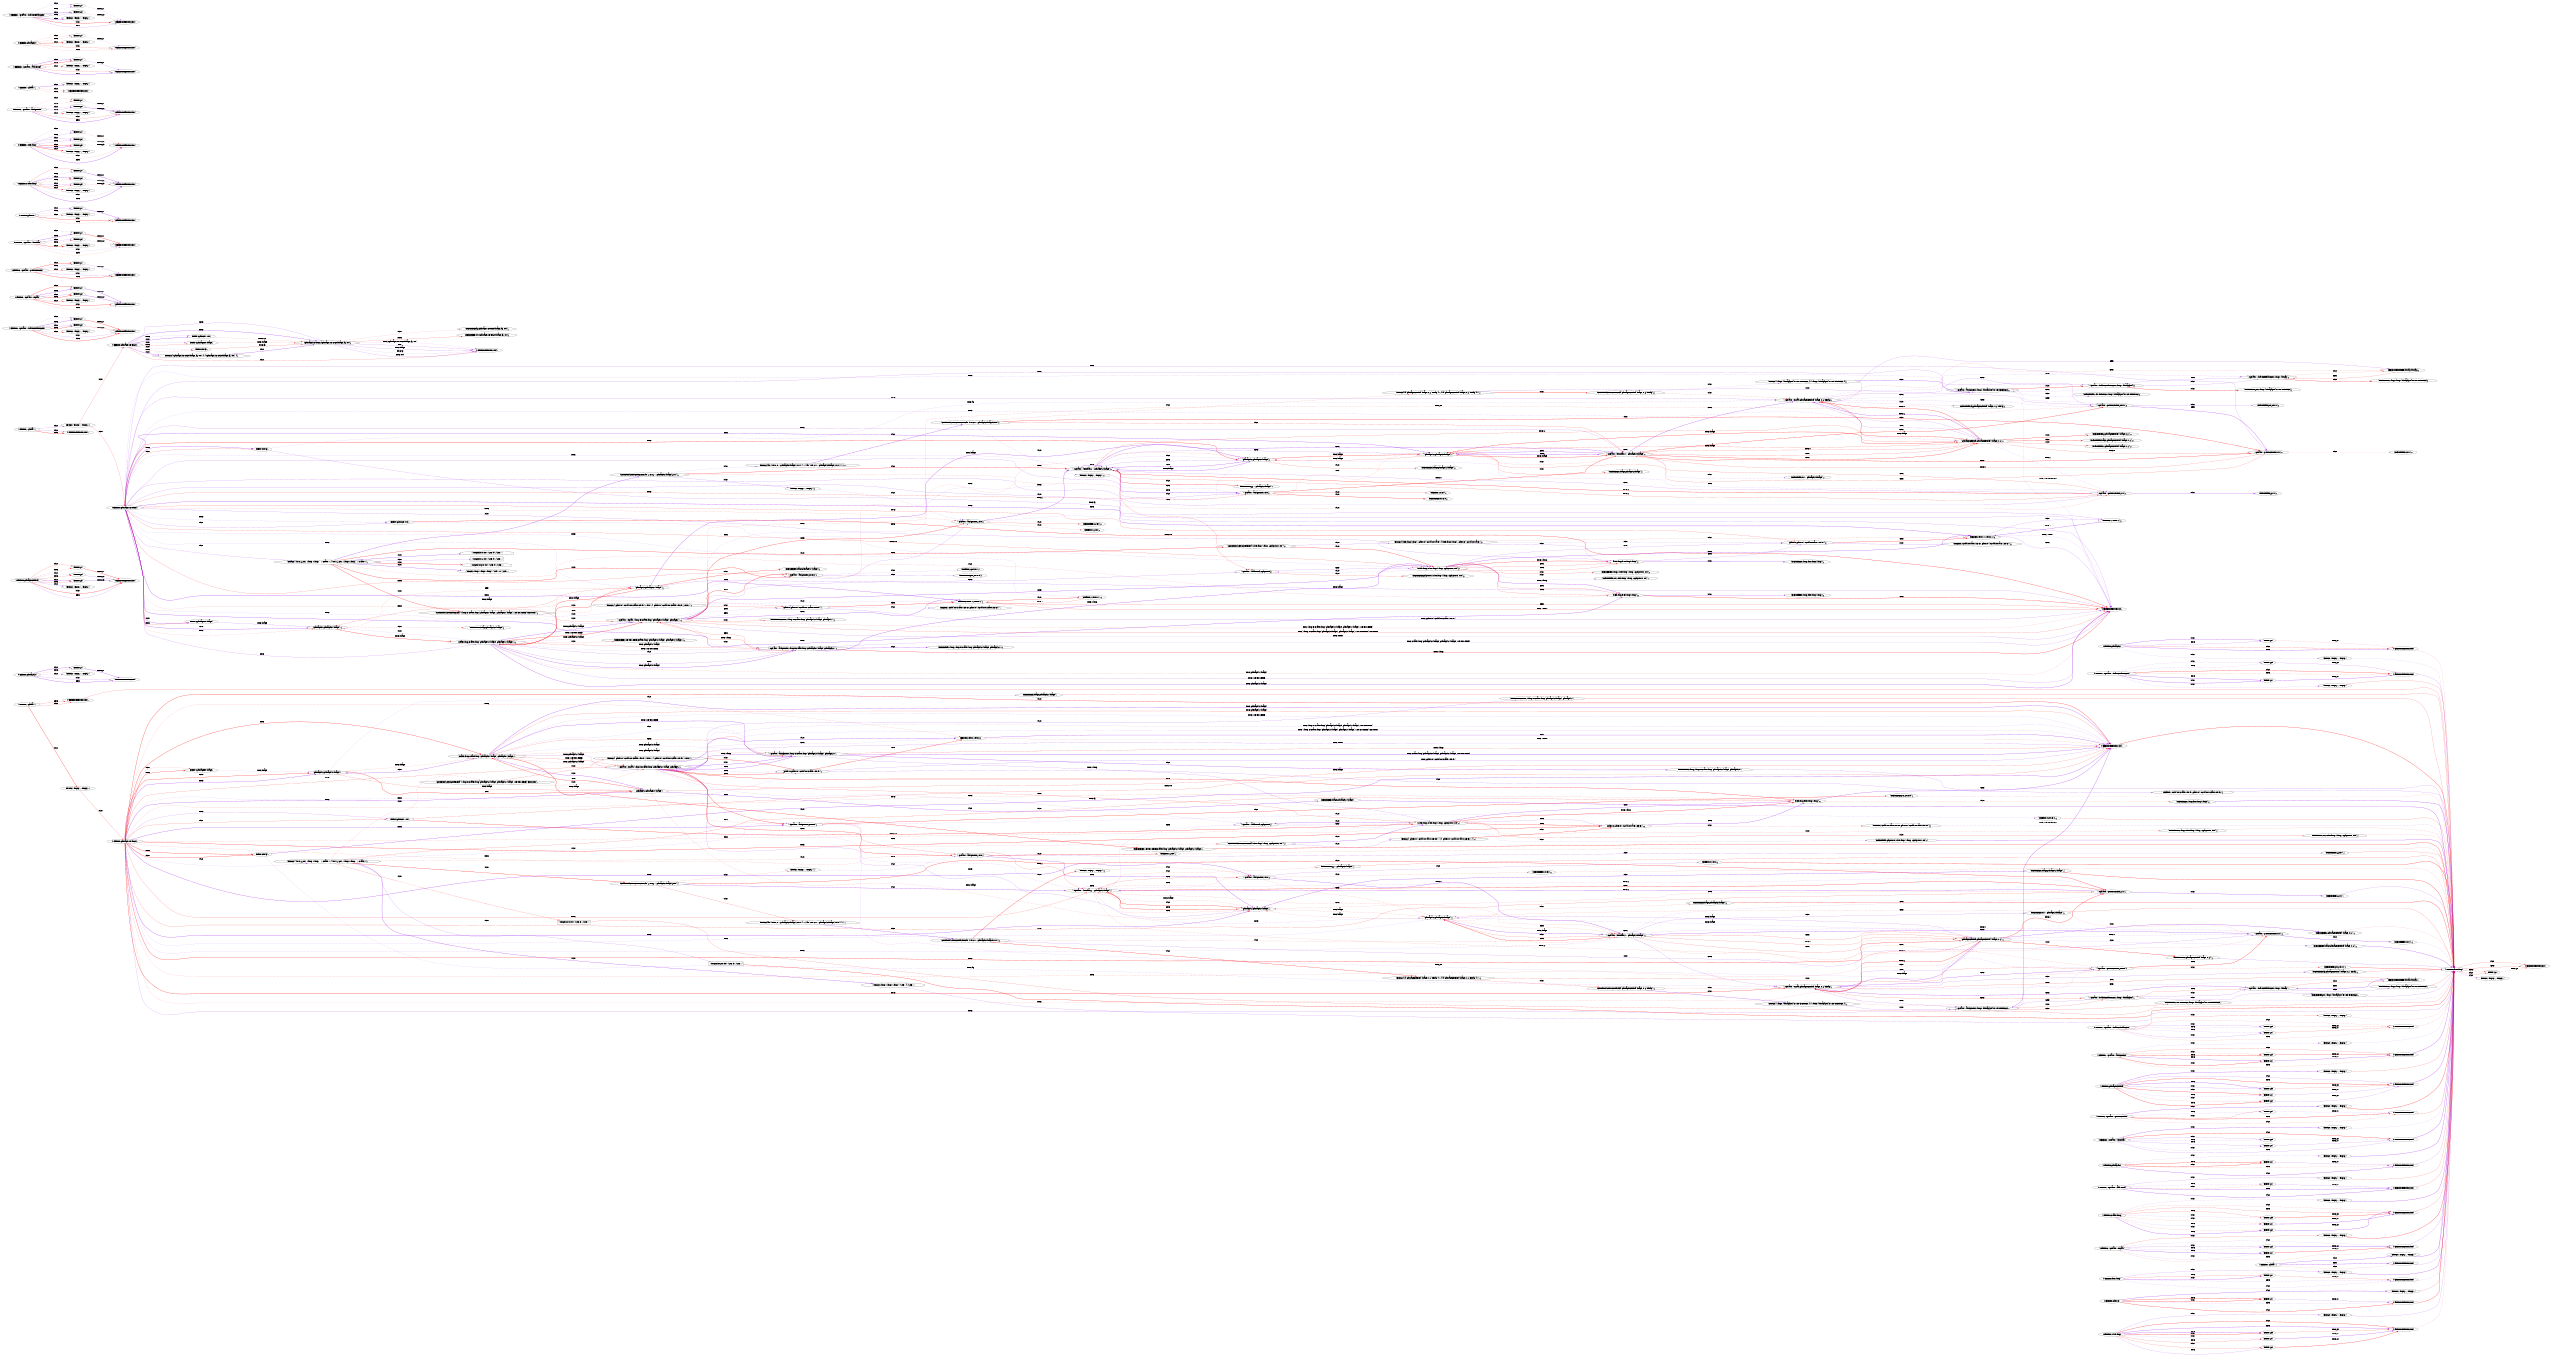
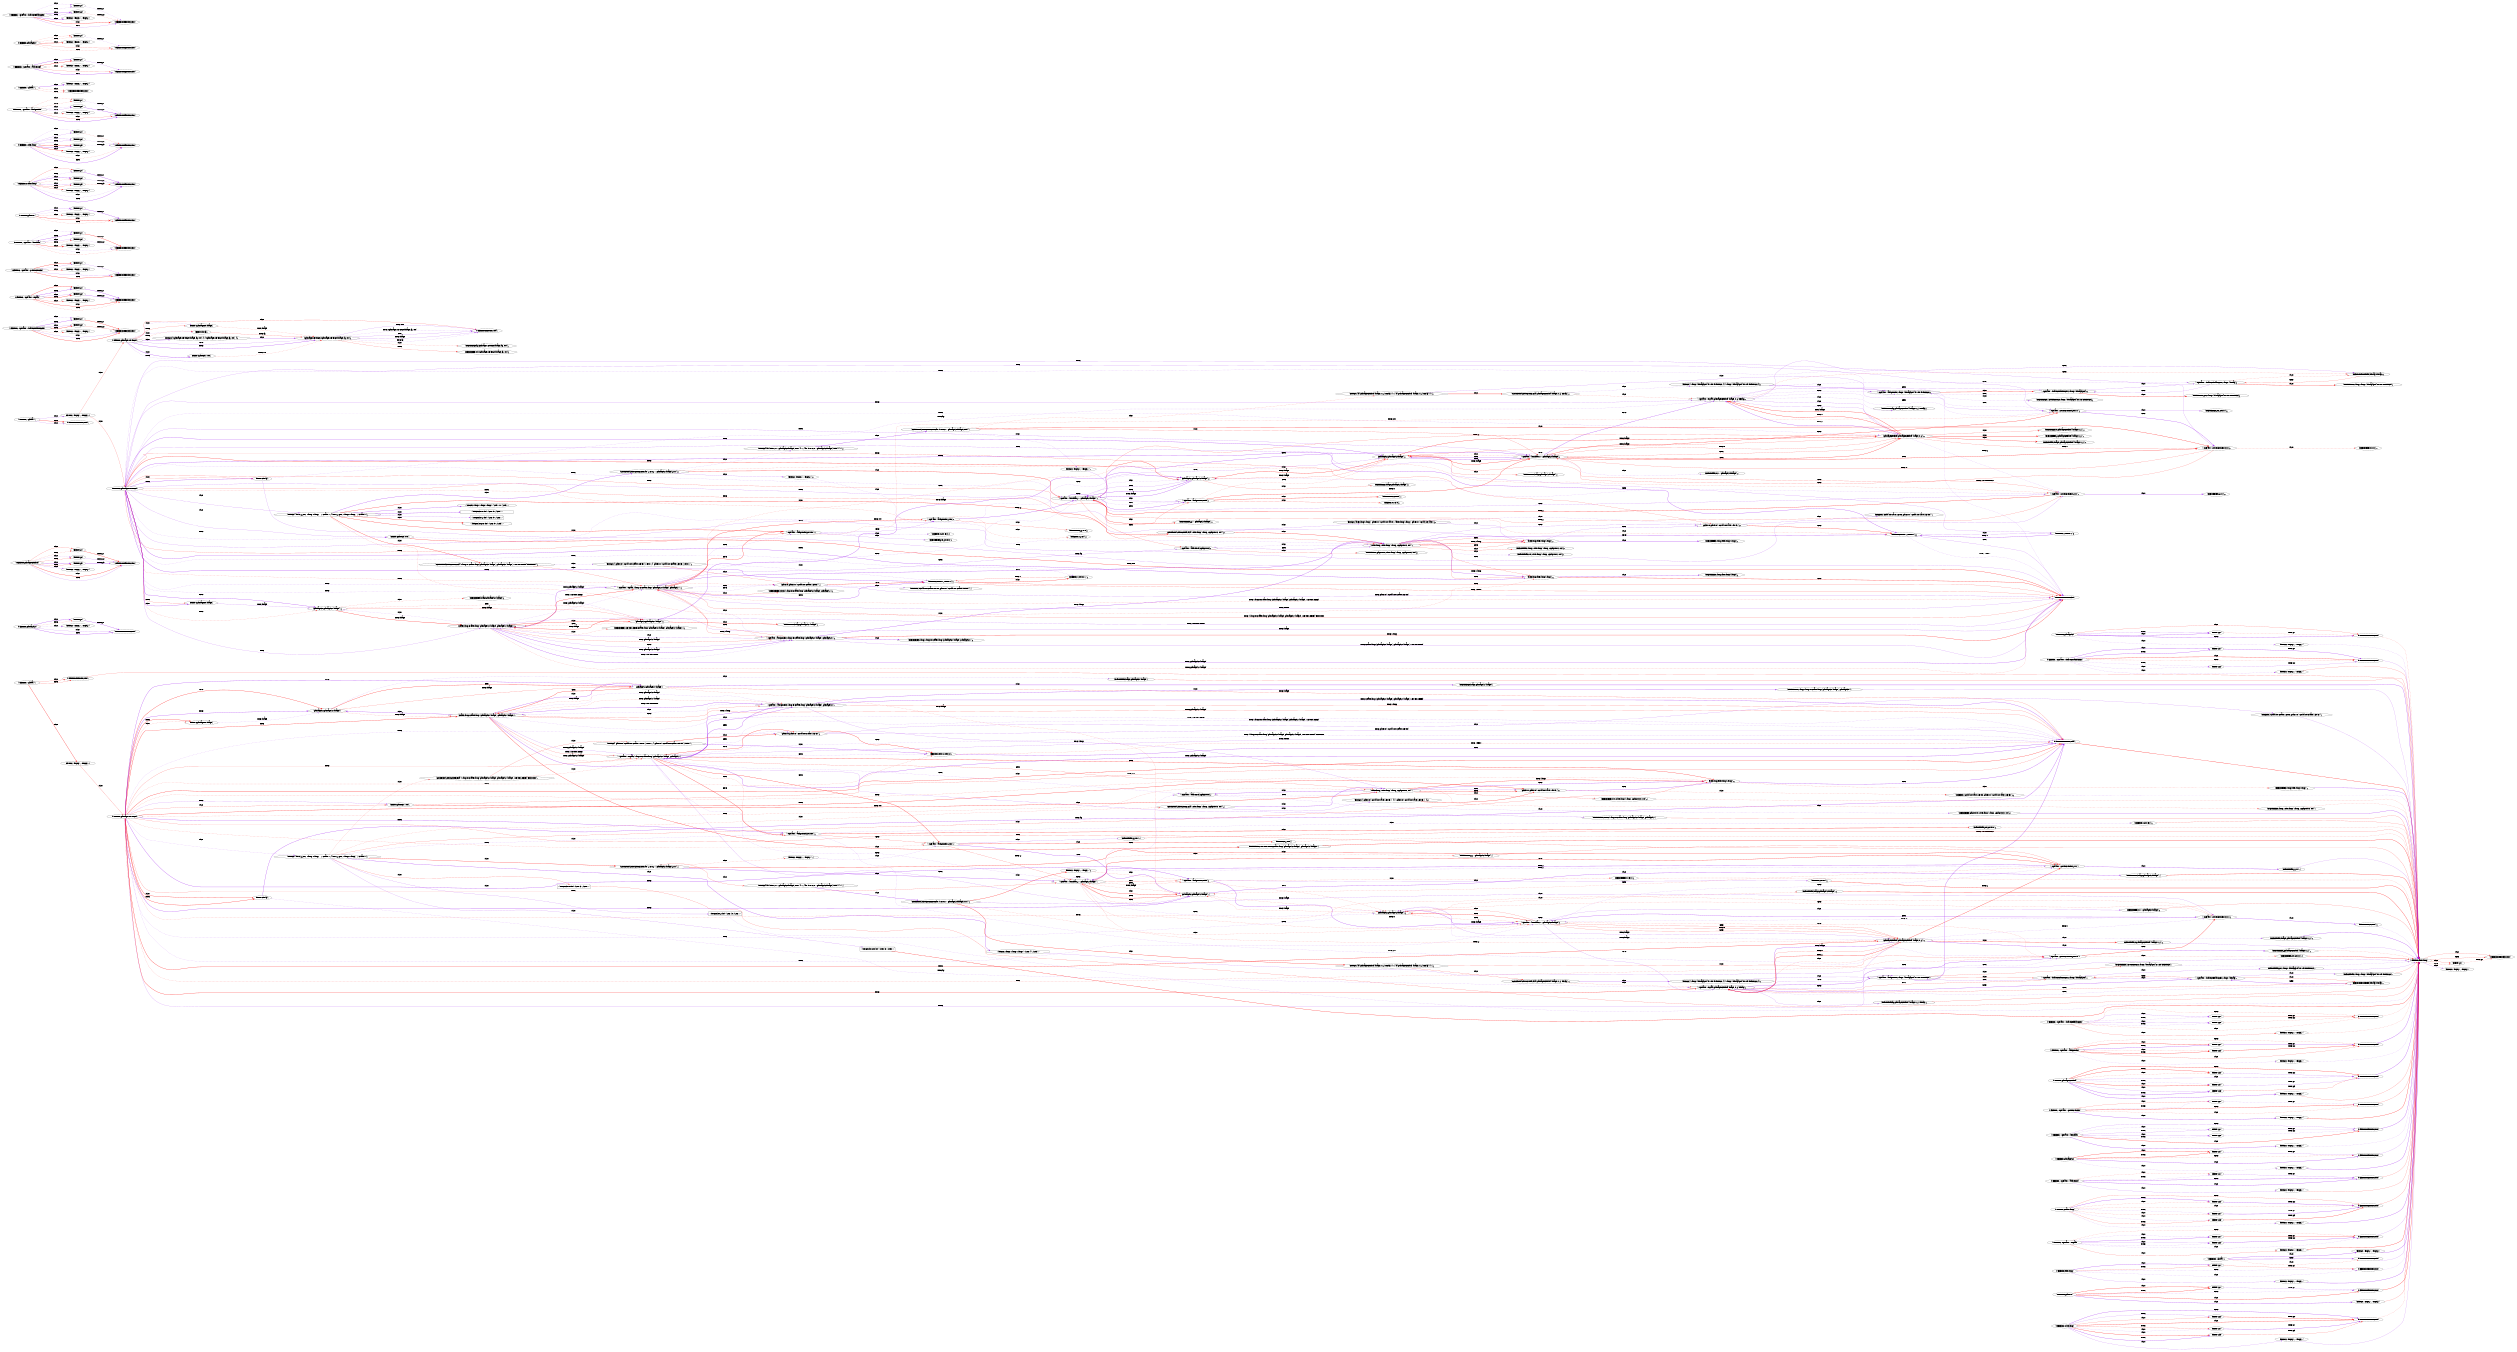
edge "(METHOD,_gdImageWBMPCtx)" -> "(METHOD_RETURN,int)": removed, label "AST:"
node "<(LOCAL,int y: int)<SUB>3</SUB>>": added
